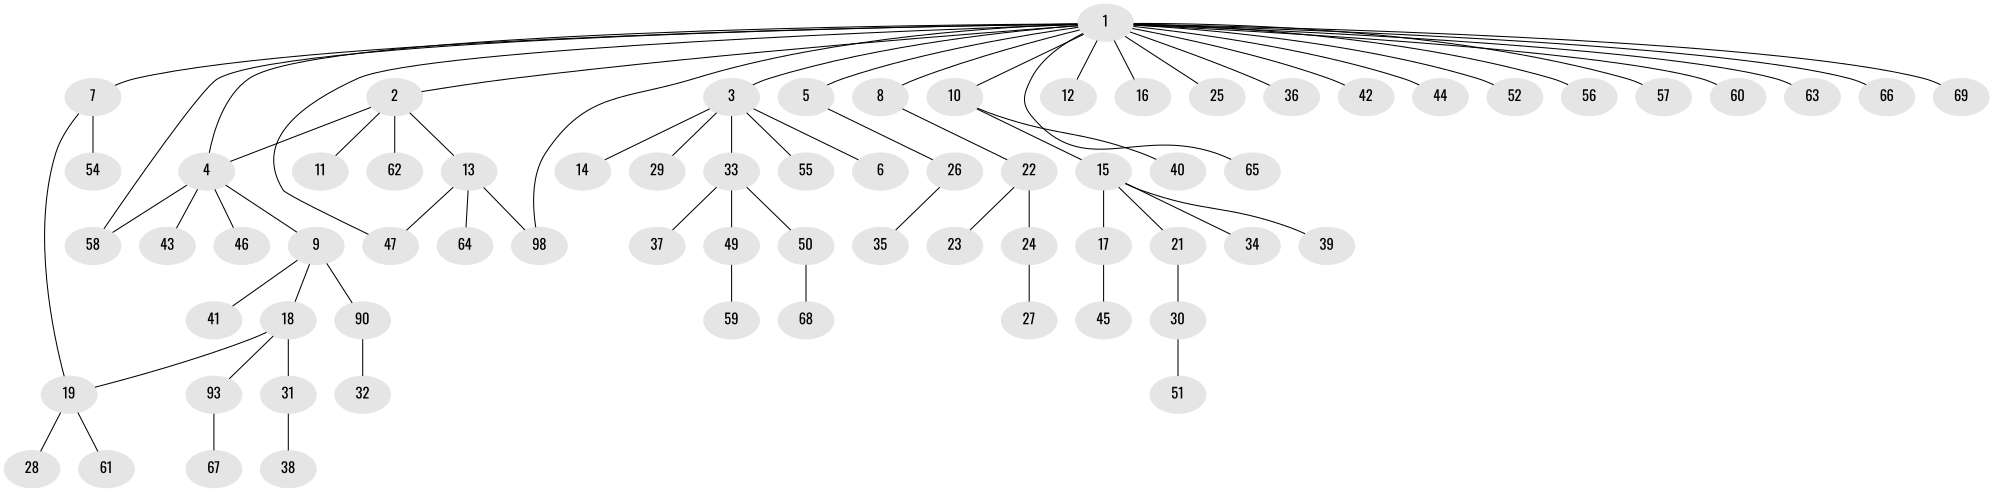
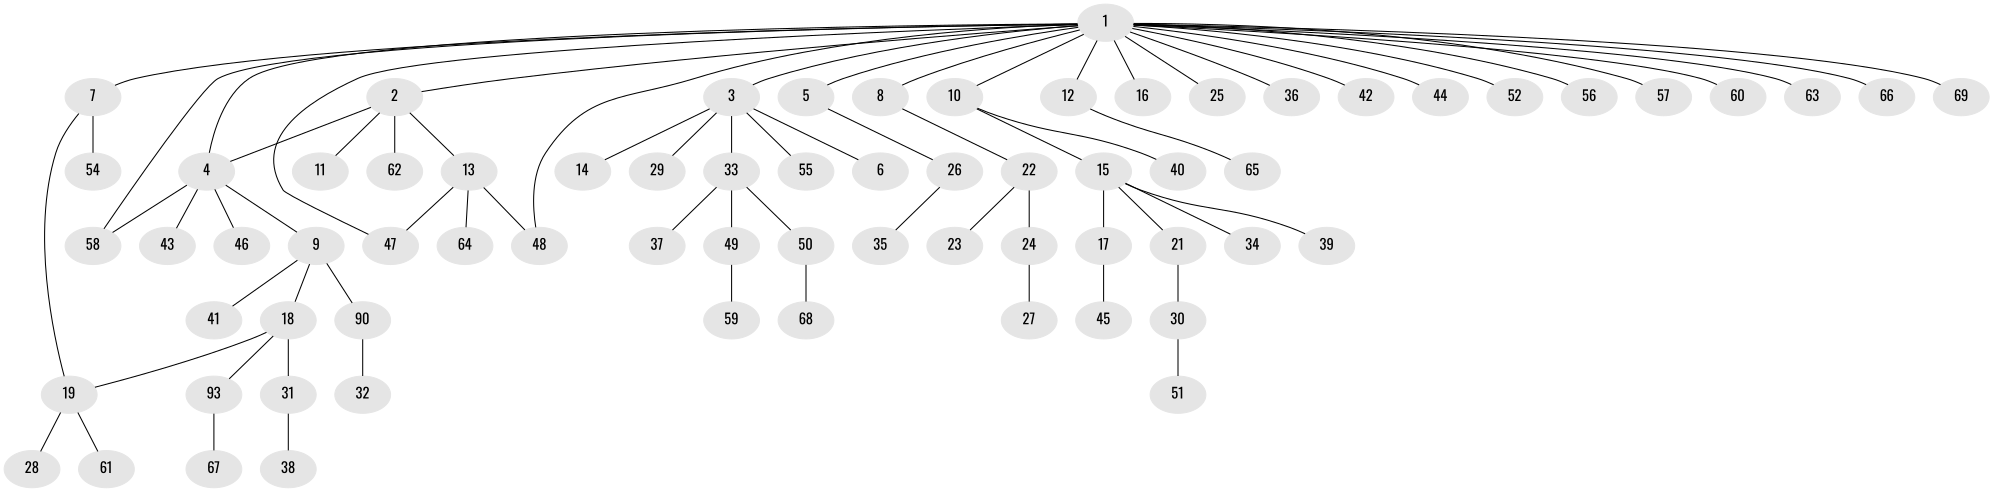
edge "1" -- "65": now "12" -- "65"
node "98": label "98" -> "48"
